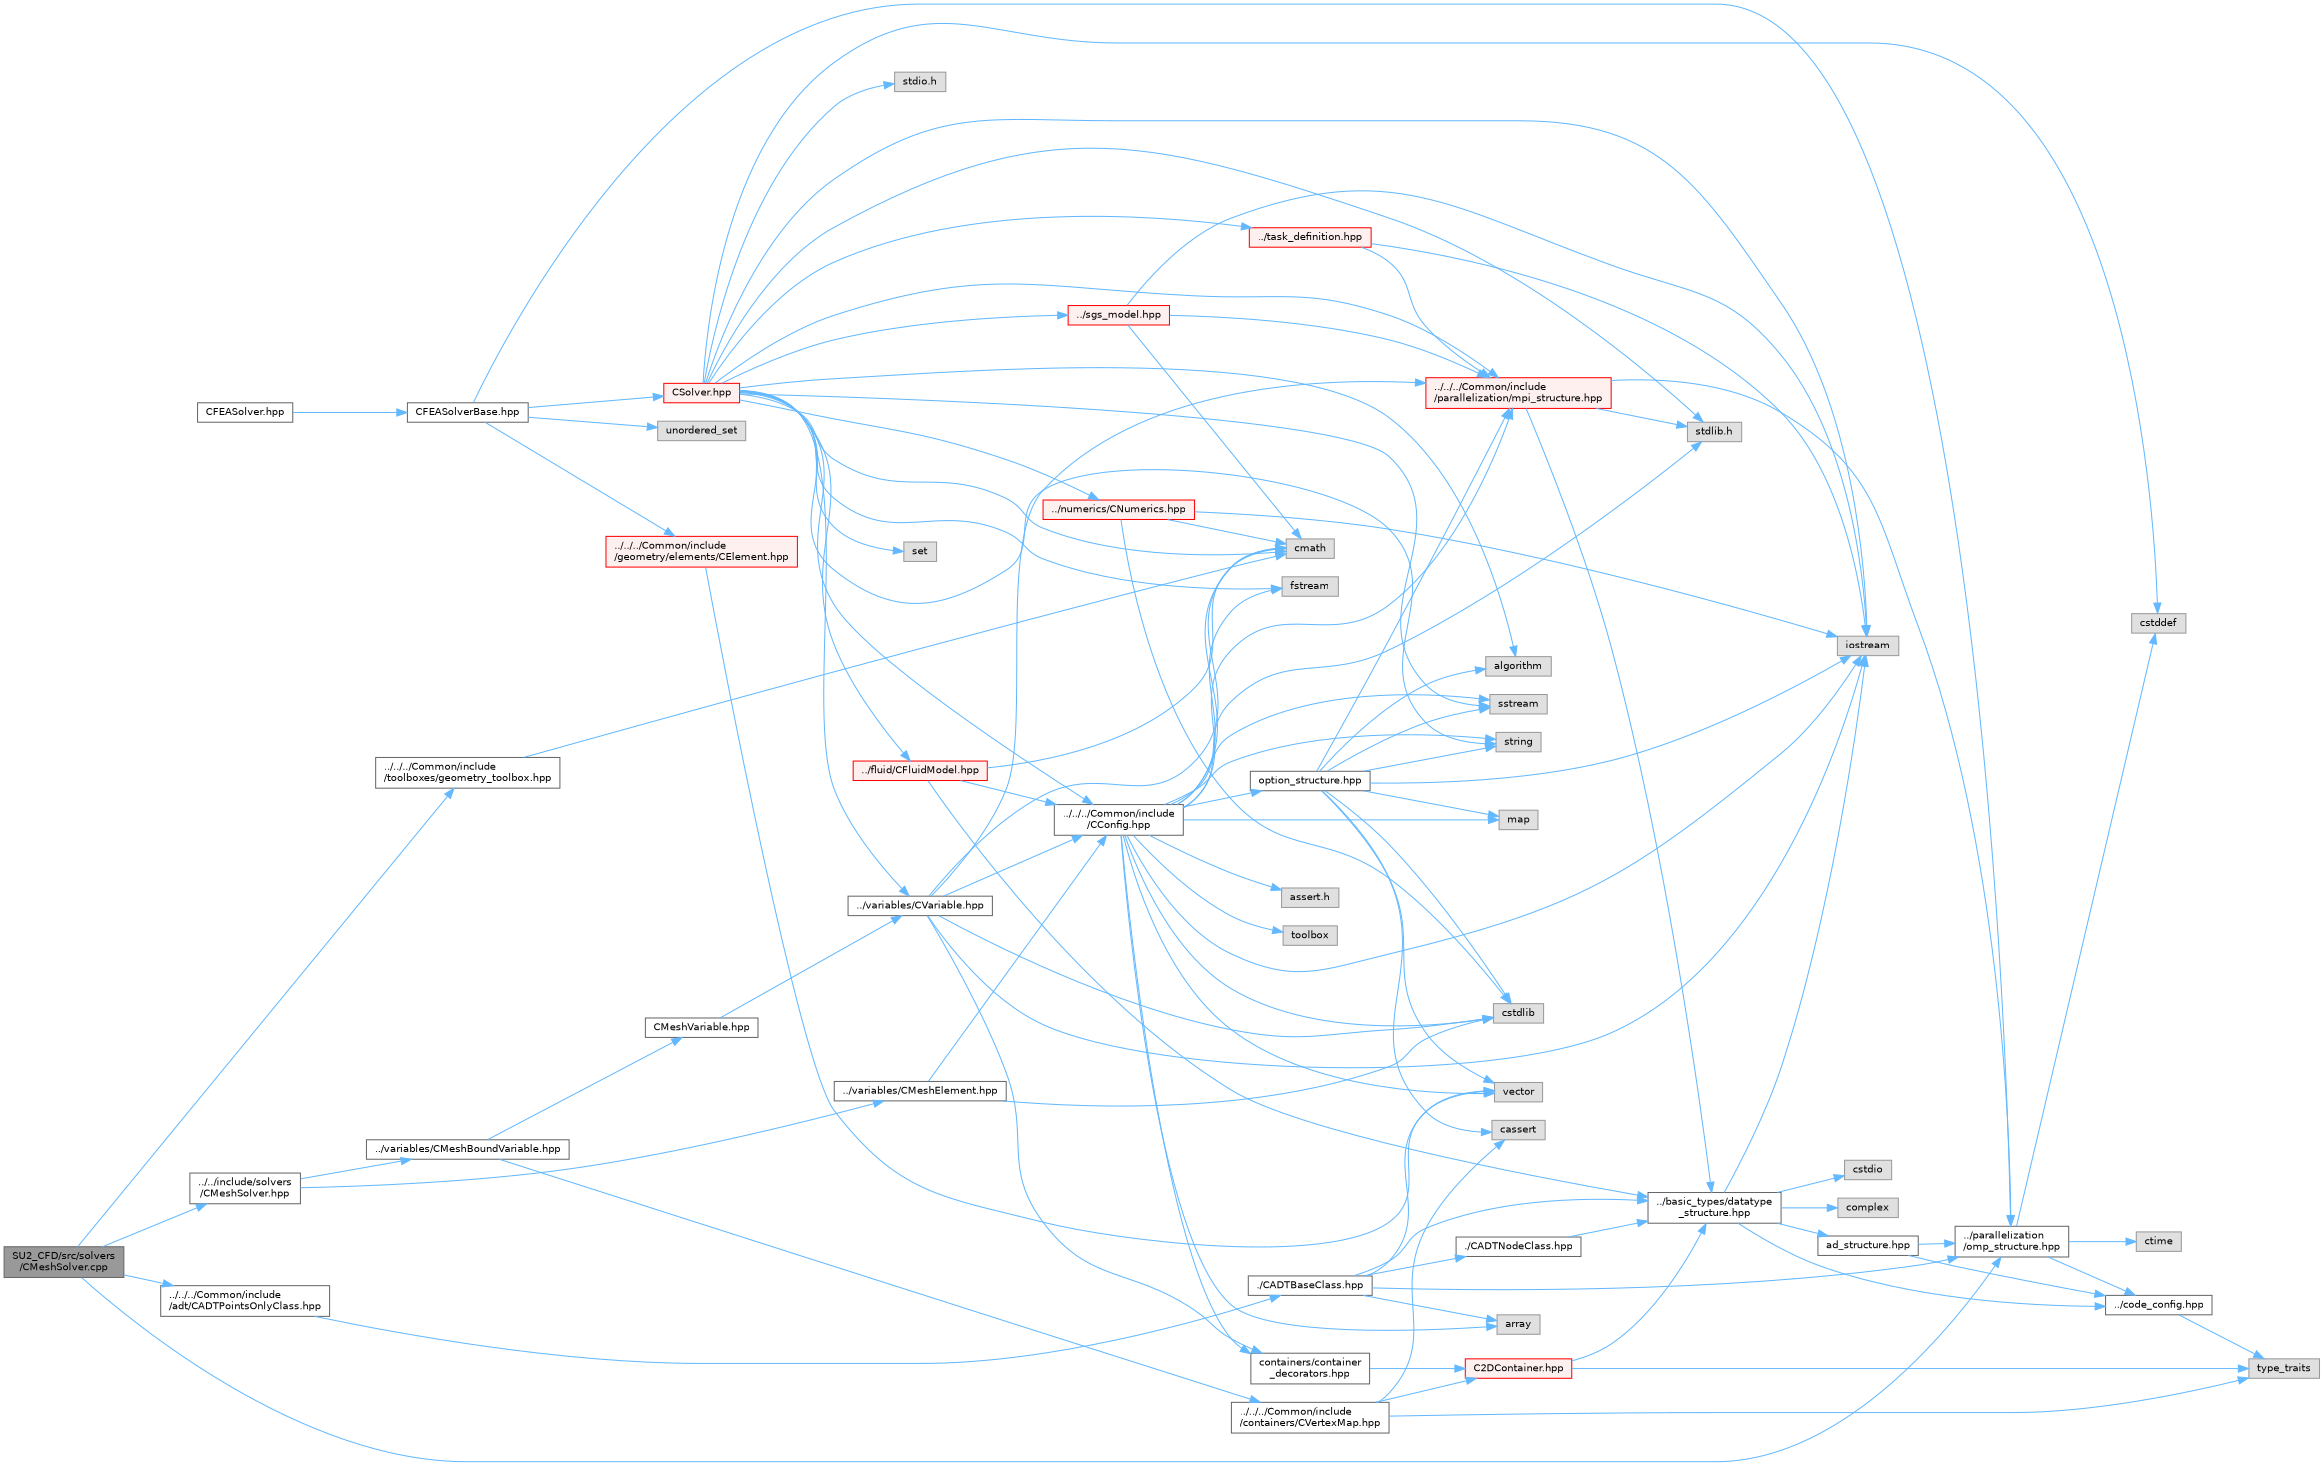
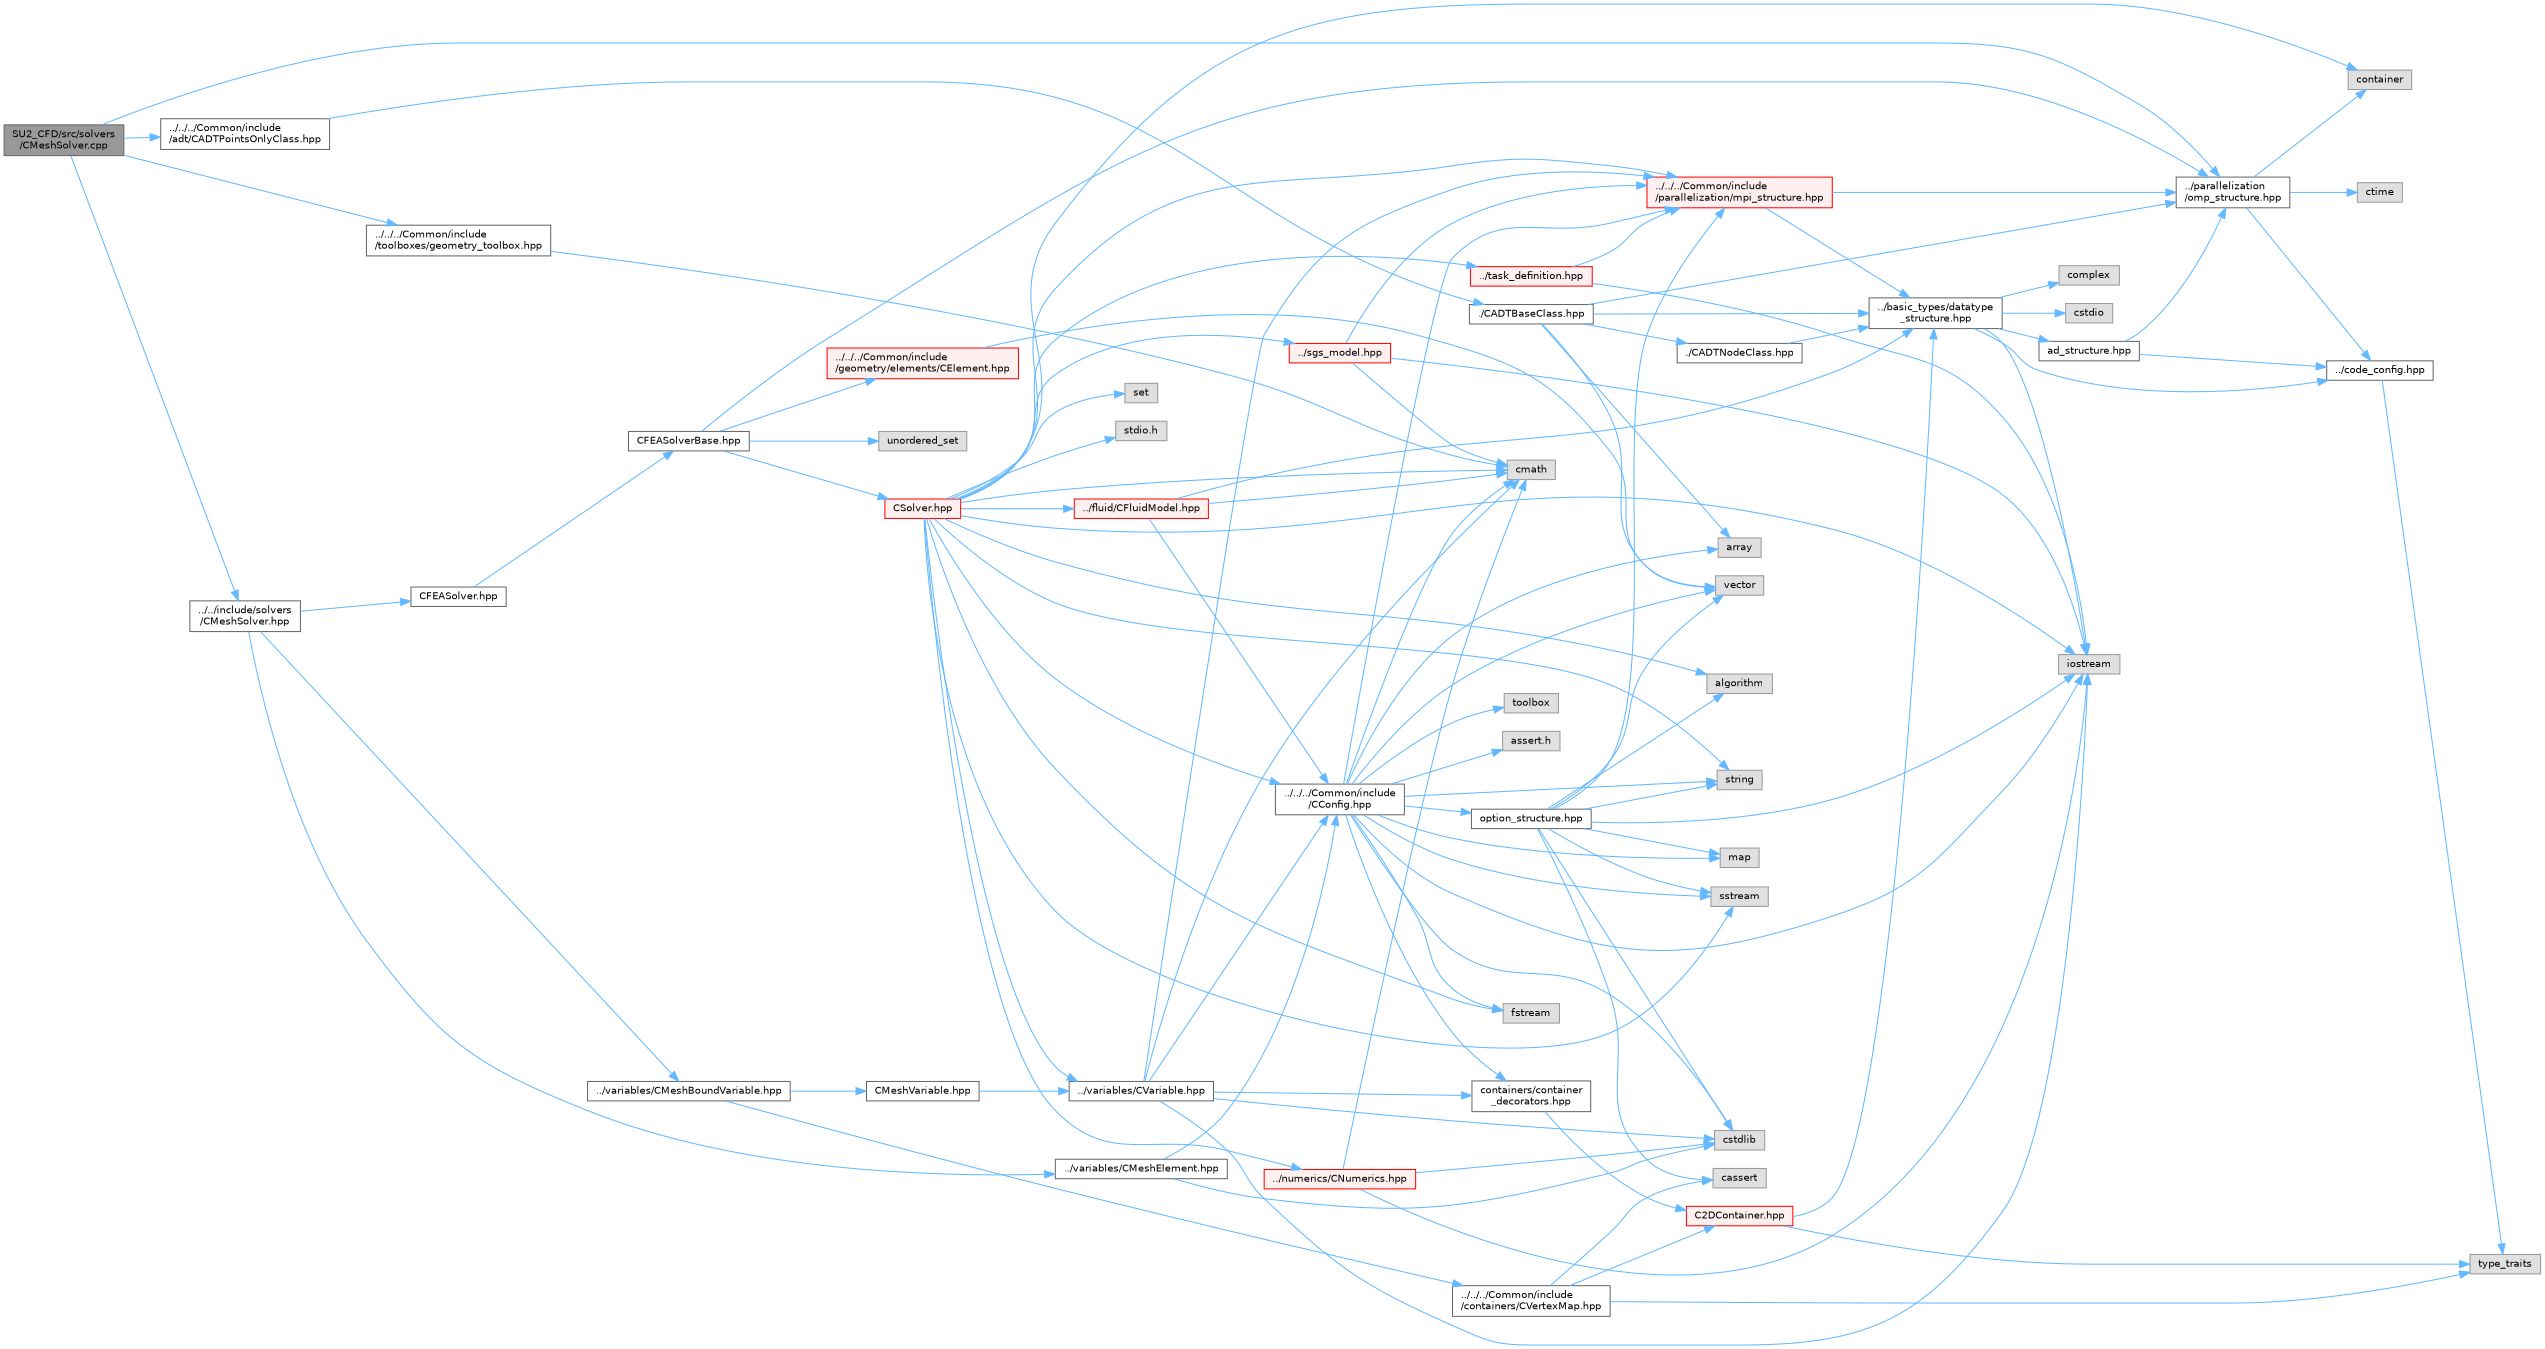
node "stdlib.h": removed
edge "../../include/solvers /CMeshSolver.hpp" -> "CFEASolver.hpp": added
node "cstddef": label "cstddef" -> "container"
